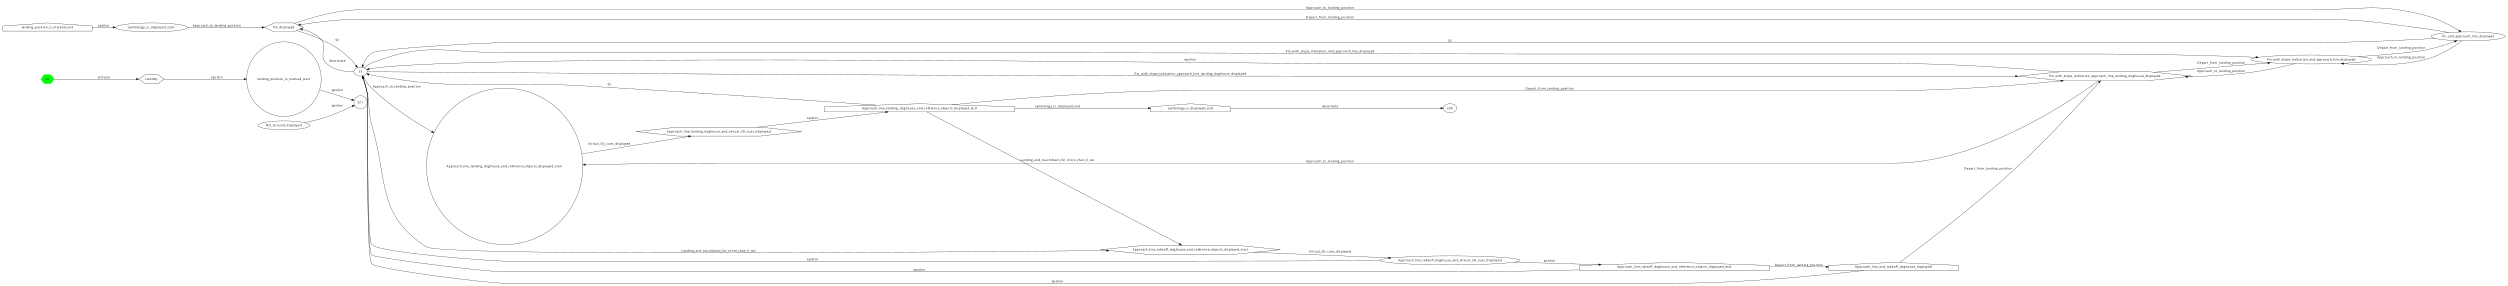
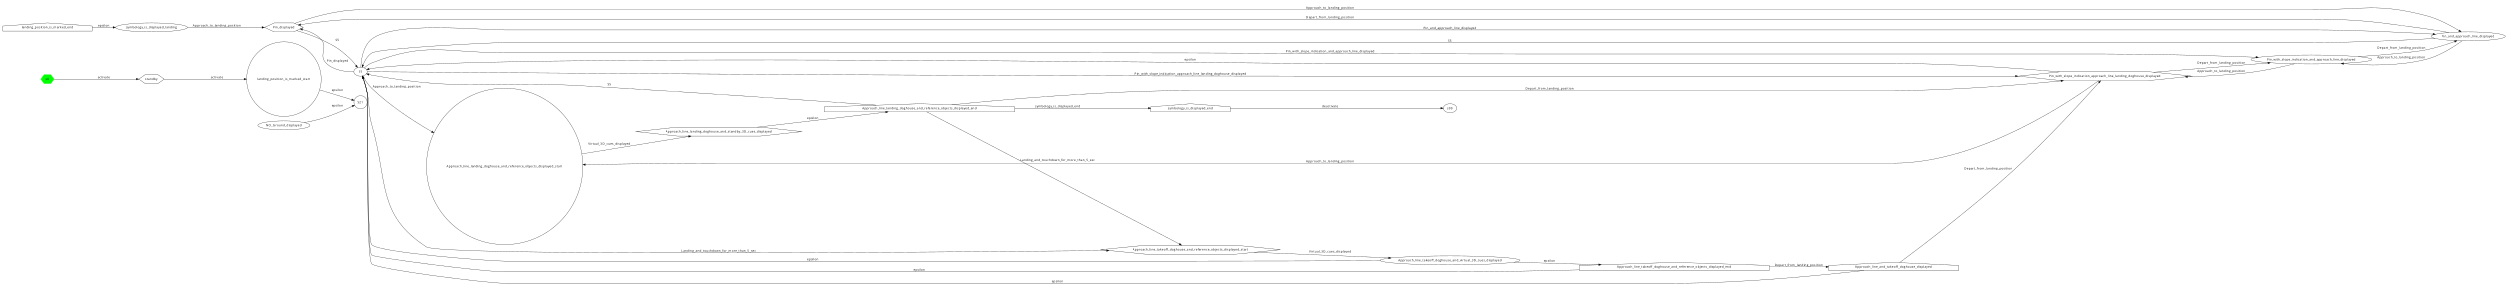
node "symbology_is_displayed_start": label "symbology_is_displayed_start" -> "symbology_is_displayed_landing"
edge "S5" -> "Pin_and_approach_line_displayed": added, label "Pin_and_approach_line_displayed"
edge "S5" -> "Pin_displayed": label " deactivate " -> " Pin_displayed "
edge "standby" -> "landing_position_is_marked_start": label " epsilon " -> " activate "
node "Approach_line_landing_doghouse_and_virtual_3D_cues_displayed": label "Approach_line_landing_doghouse_and_virtual_3D_cues_displayed" -> "Approach_line_landing_doghouse_and_standby_3D_cues_displayed"
